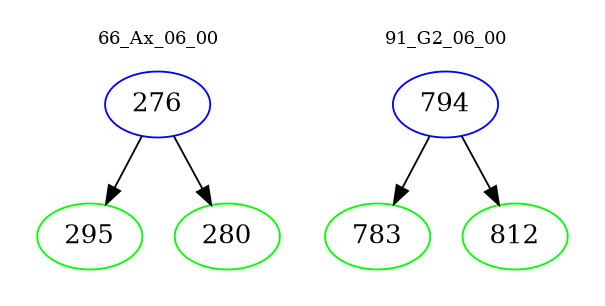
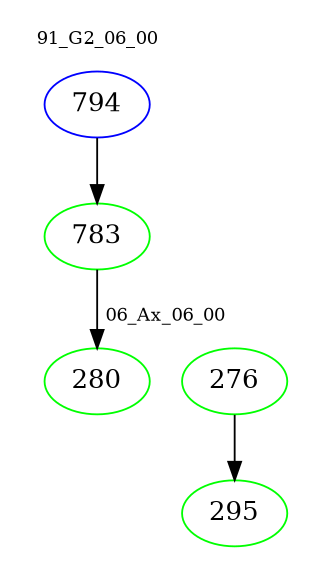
cluster "66_Ax_06_00": label "66_Ax_06_00" -> "06_Ax_06_00"
node "276": color blue -> green
edge "276" -> "280": now "783" -> "280"
node "812": removed
